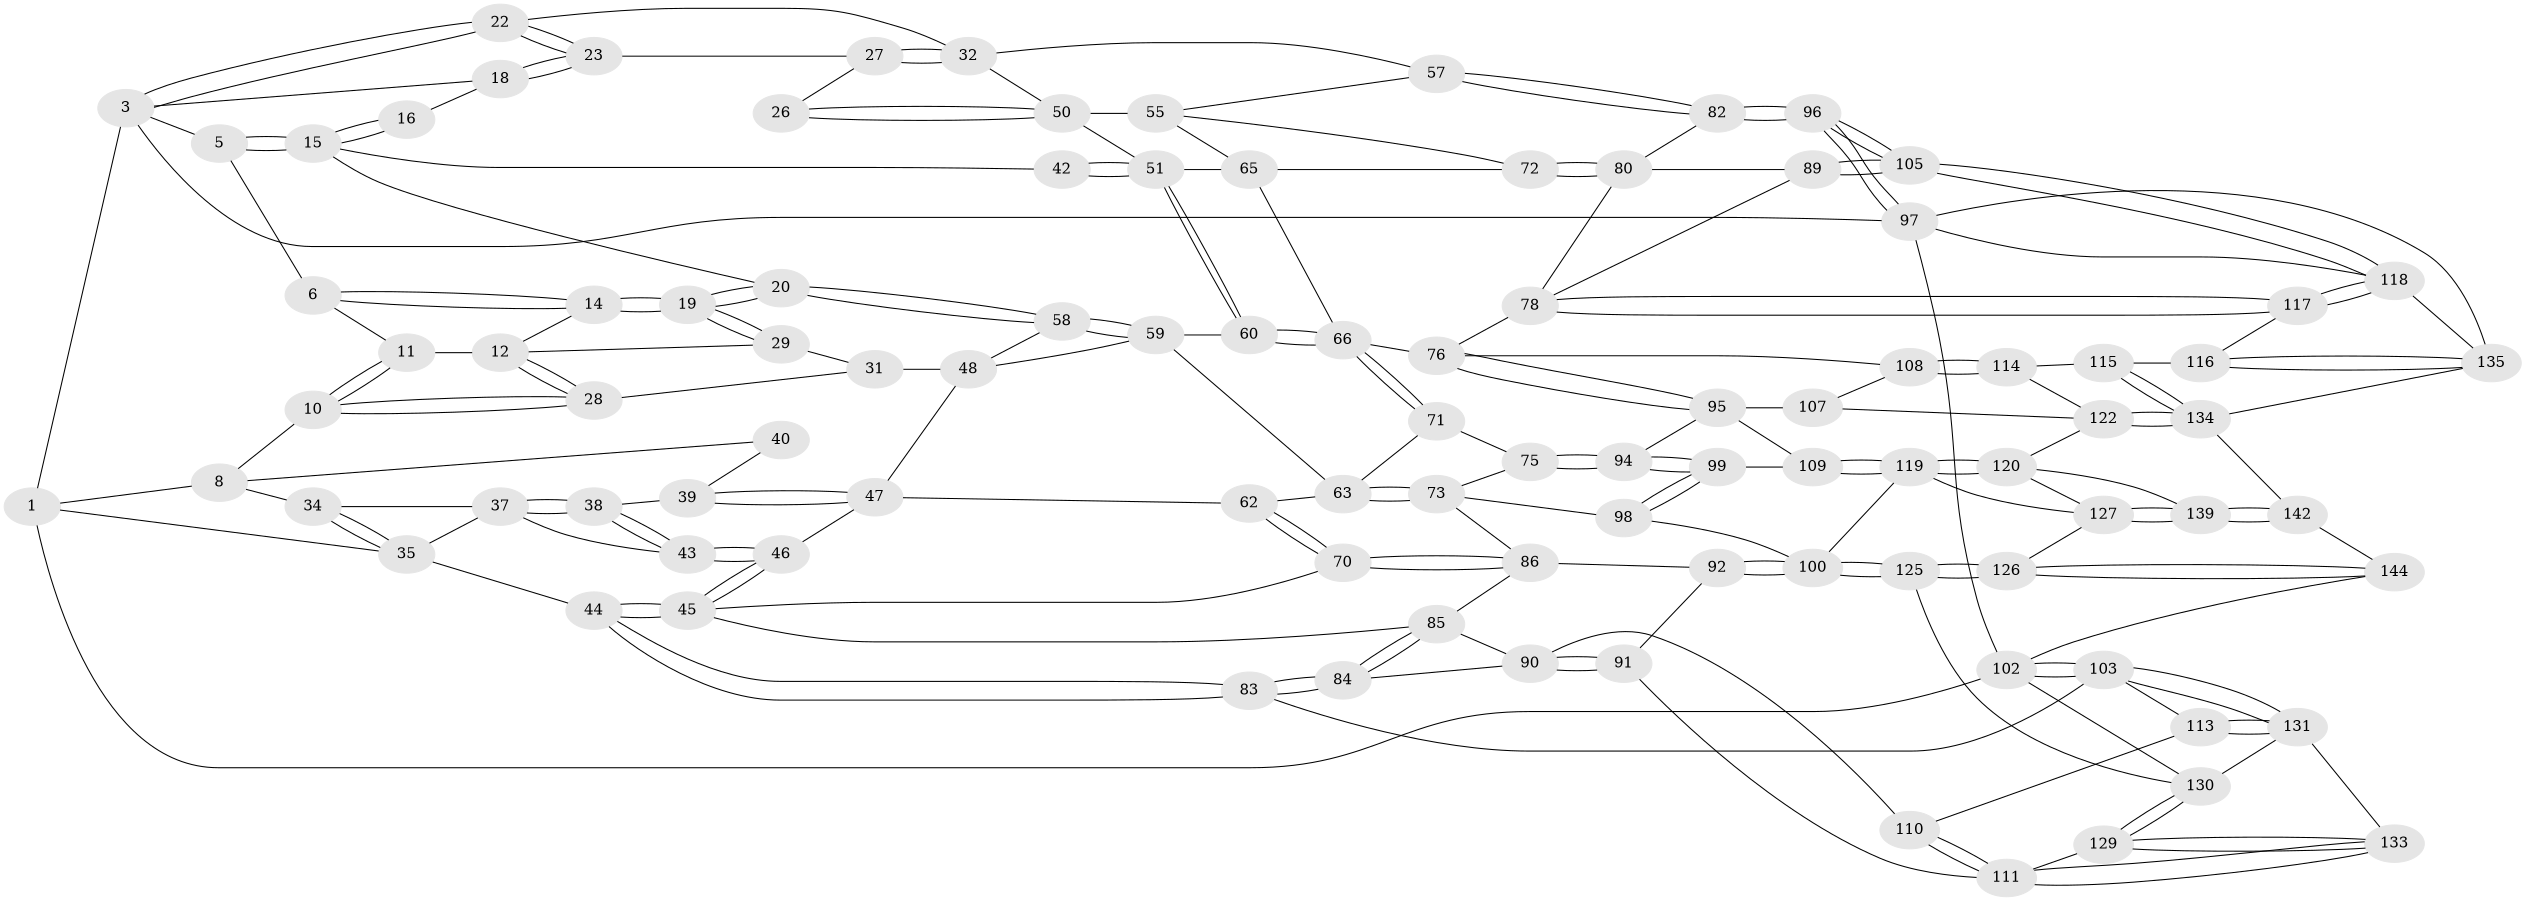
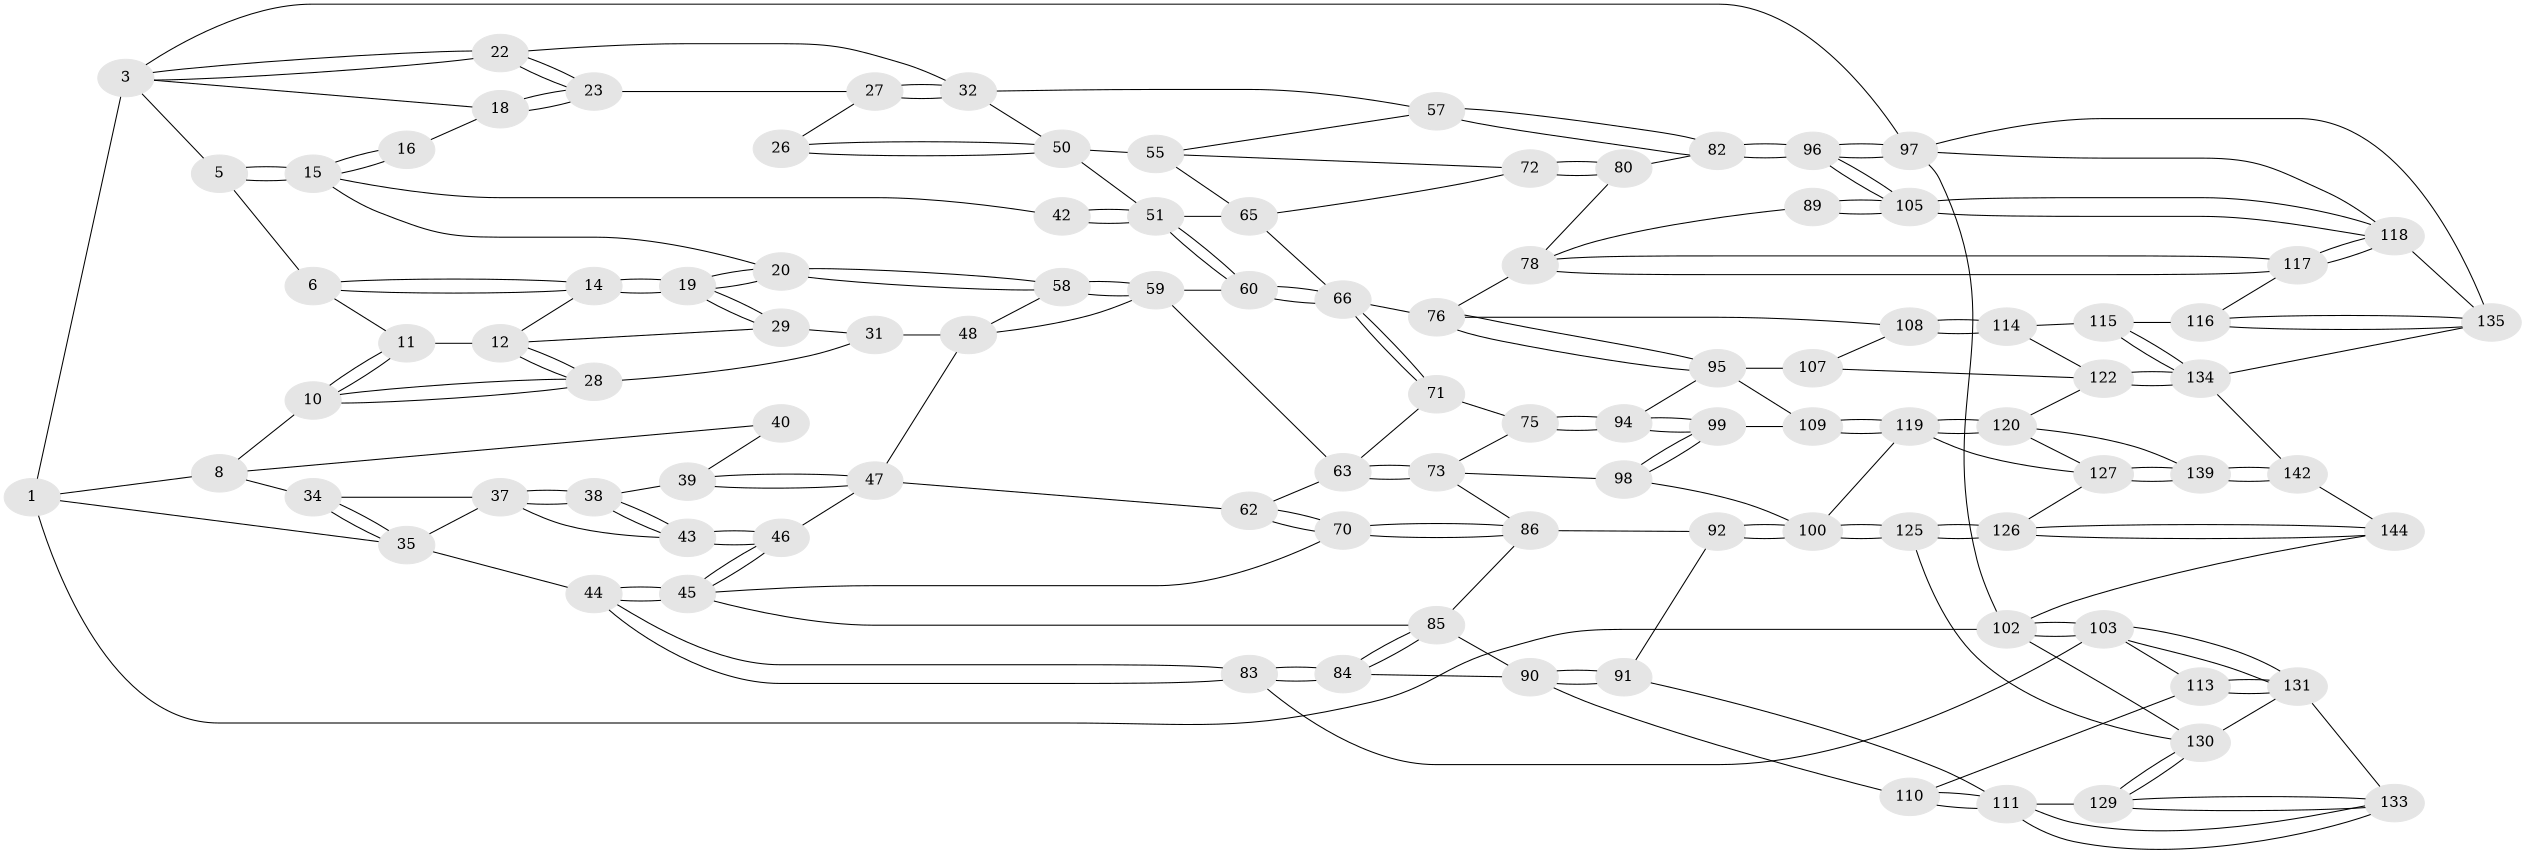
edge "80" -- "89": removed
